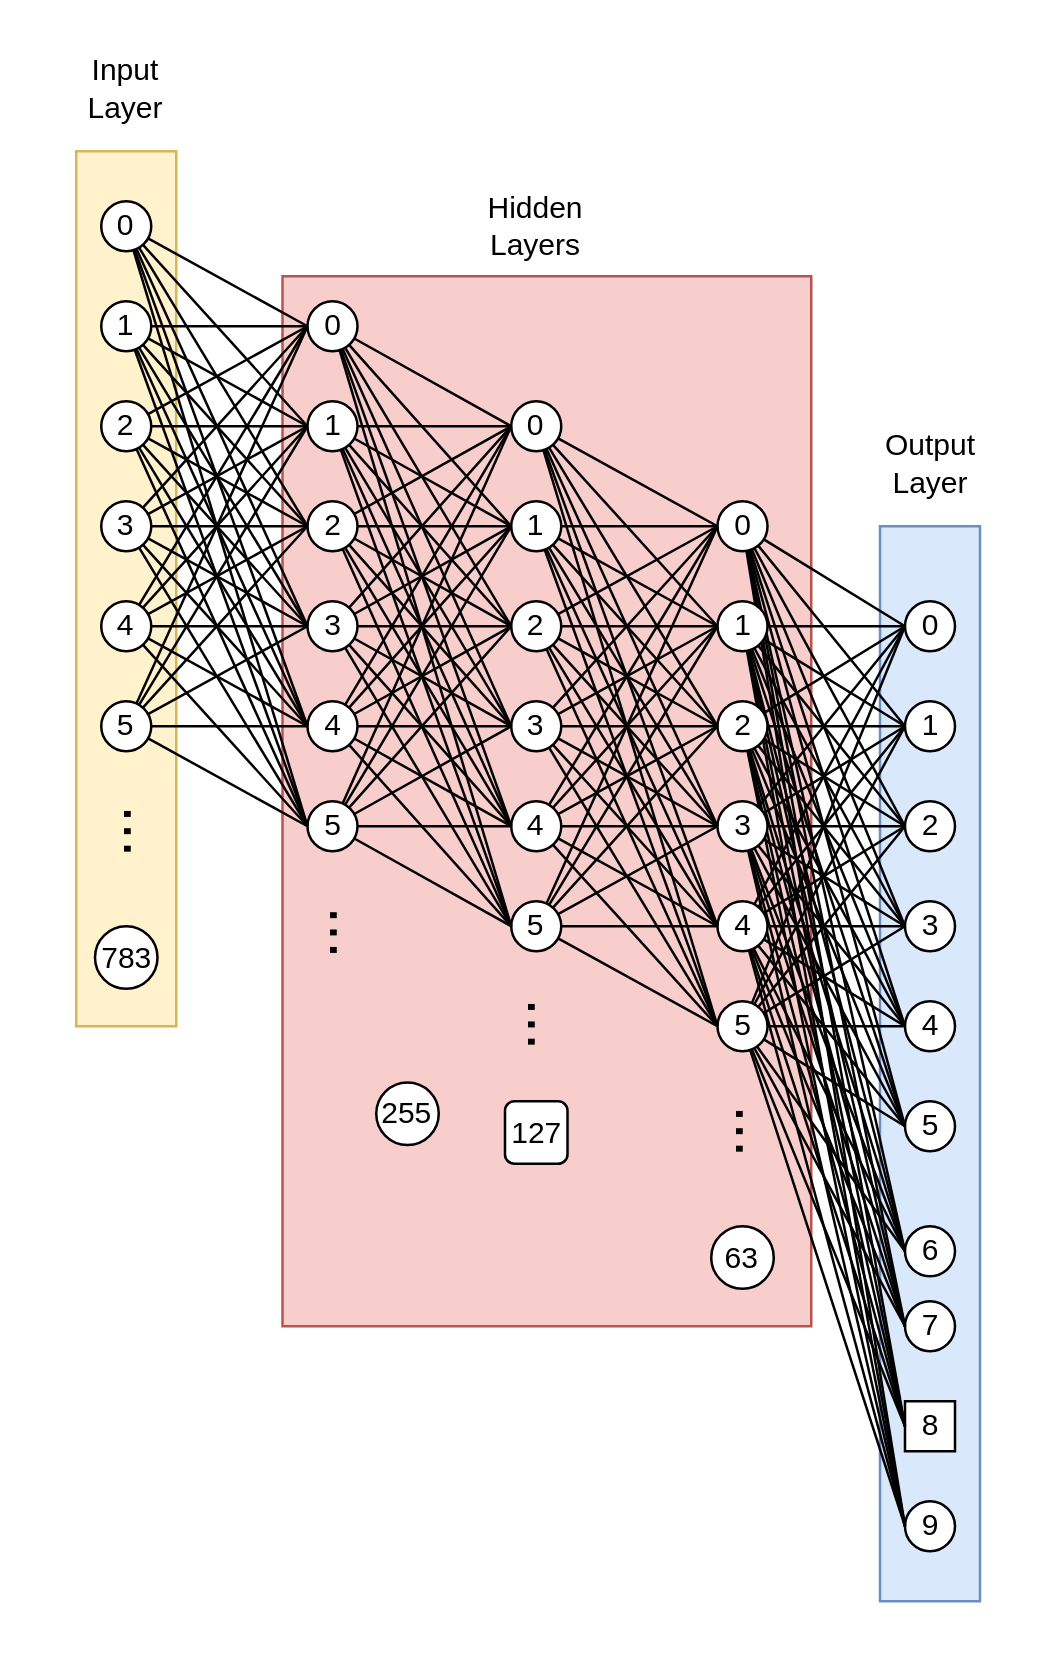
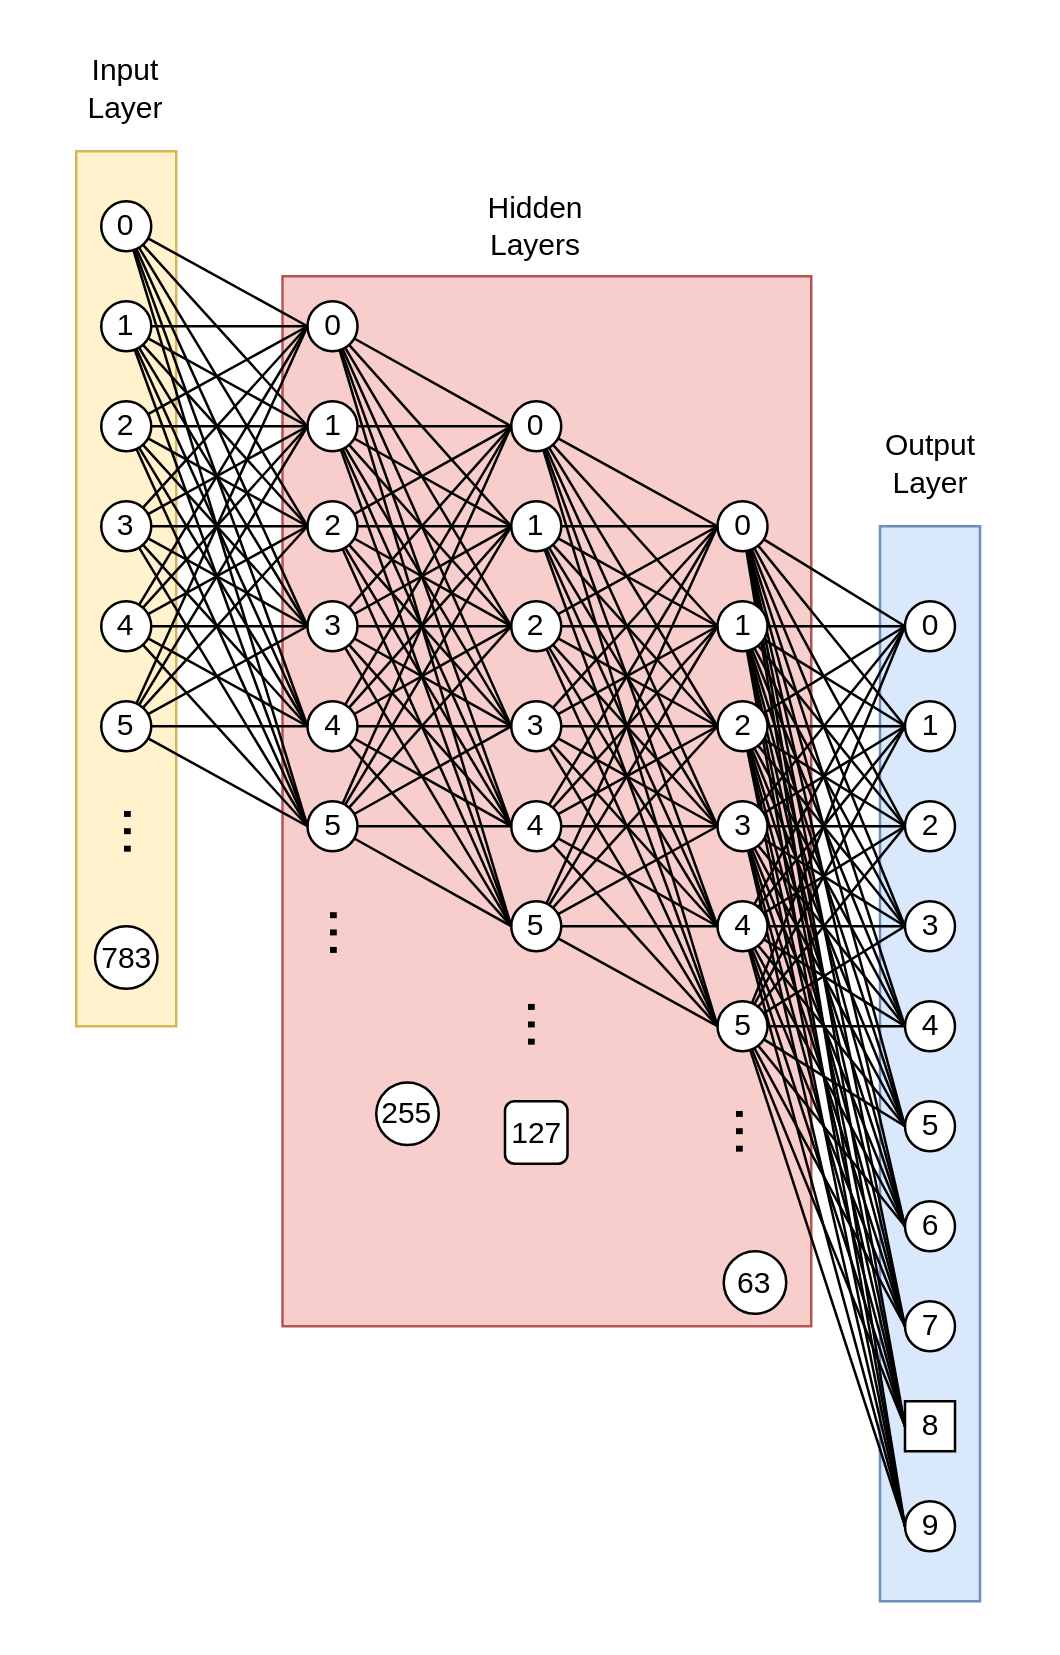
node "6": moved (930, 1251) -> (930, 1226)
node "63": moved (743, 1258) -> (755, 1283)
